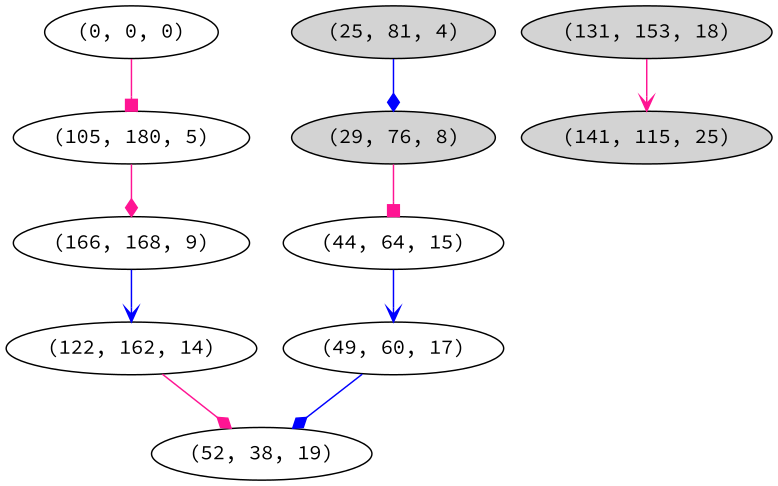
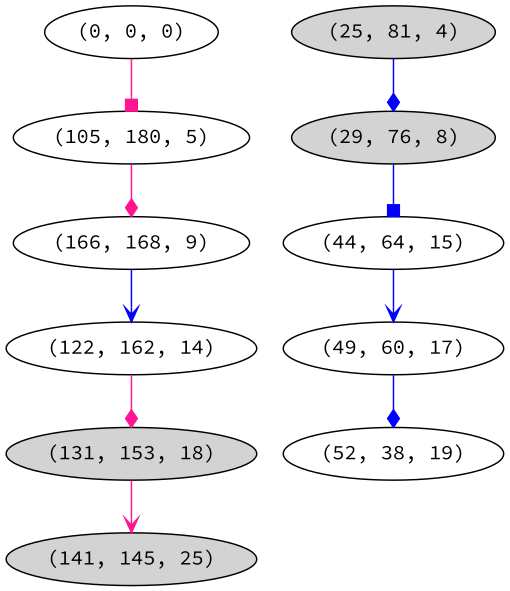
node "(141, 115, 25)": label "(141, 115, 25)" -> "(141, 145, 25)"
edge "(29, 76, 8)" -> "(44, 64, 15)": color deeppink -> blue
edge "(122, 162, 14)" -> "(52, 38, 19)": now "(122, 162, 14)" -> "(131, 153, 18)"
